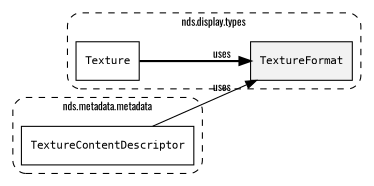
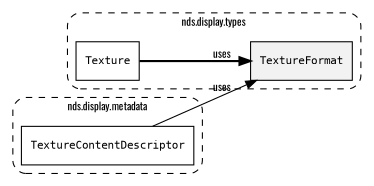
cluster "nds.metadata.metadata": label "nds.metadata.metadata" -> "nds.display.metadata"
